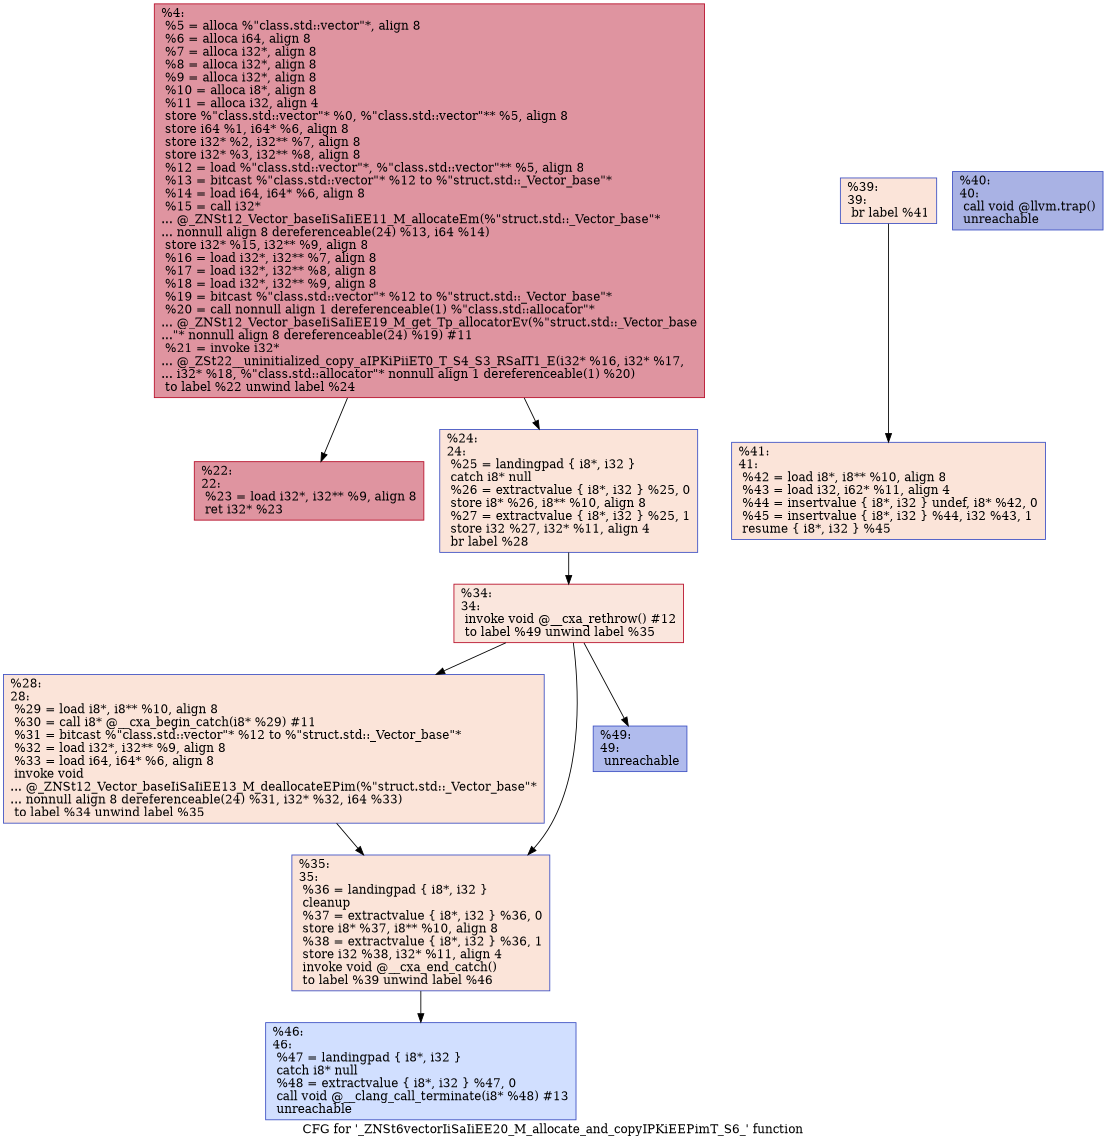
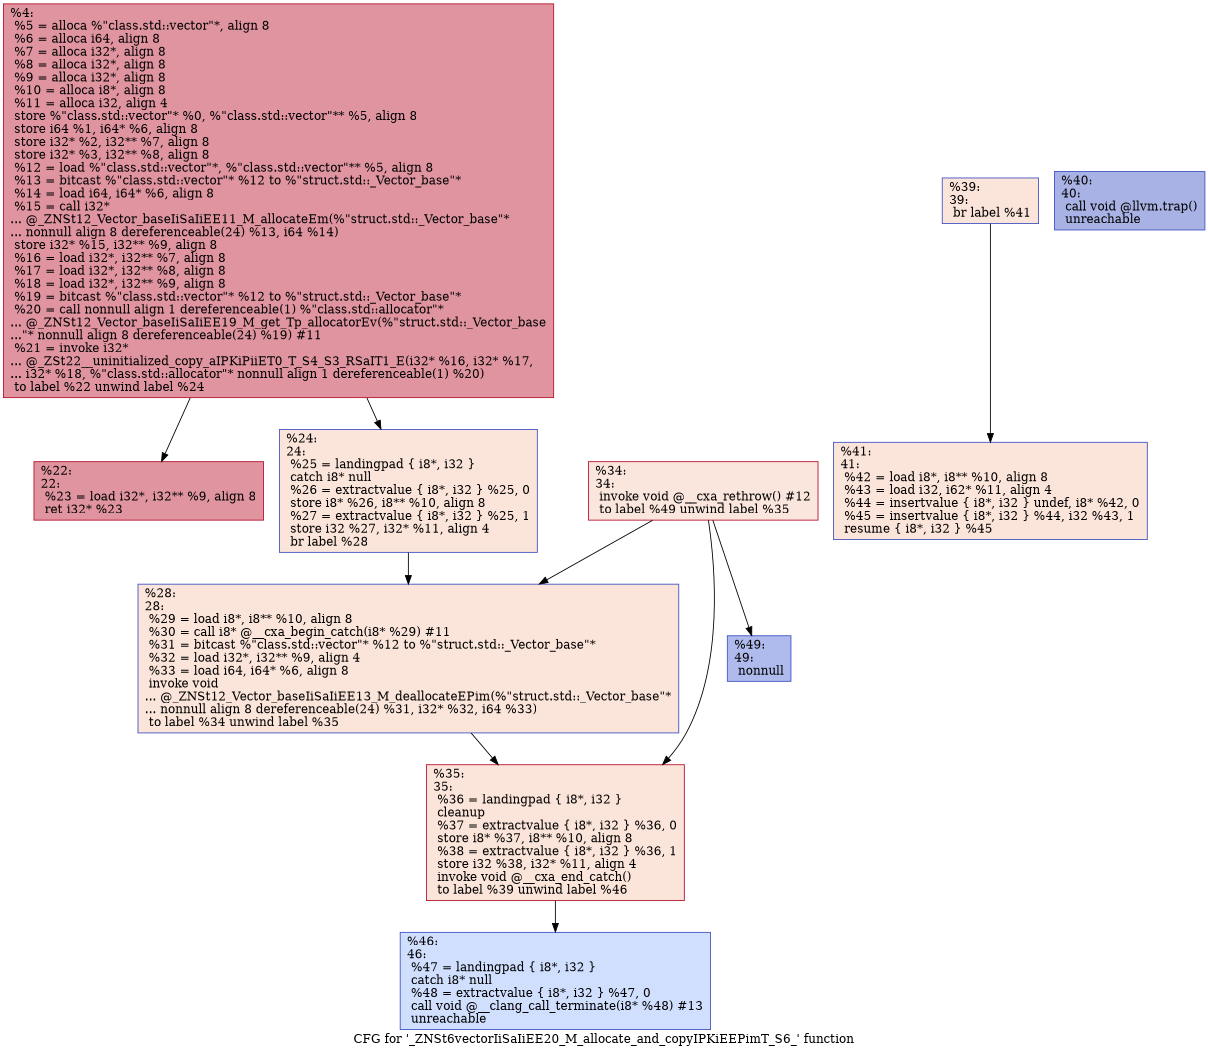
edge "%24:" -> "%34:": now "%24:" -> "%28:"
node "%28:": text "%32 = load i32*, i32** %9, align 8" -> "%32 = load i32*, i32** %9, align 4"
node "%49:": text "unreachable" -> "nonnull"
node "%35:": color #3d50c3ff -> #b70d28ff
